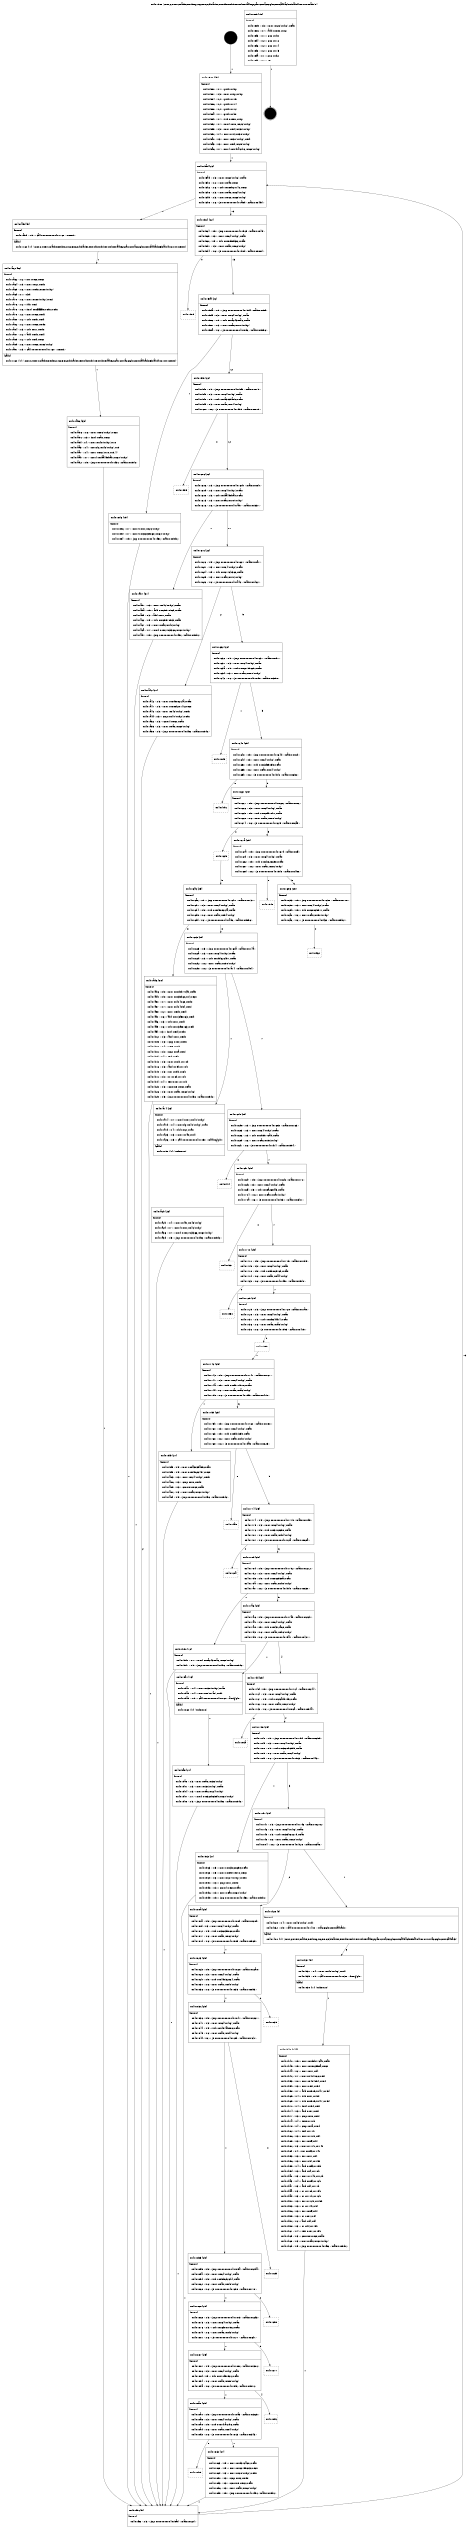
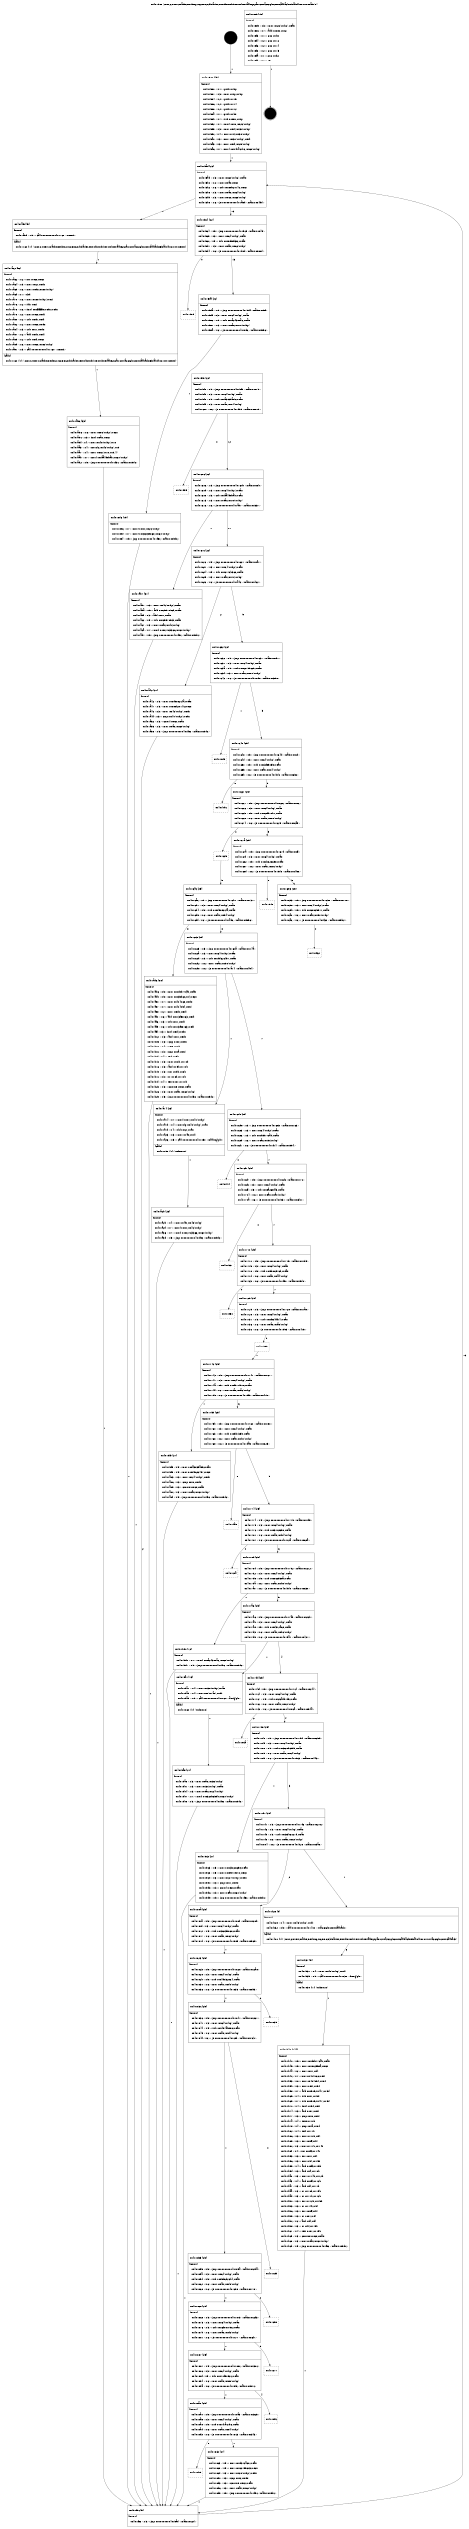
edge "0x4015da [22]" -> "0x4015f0 [22]": removed, label "12"
edge "0x401a14 [23]" -> "0x401a2b [23]": added, label "1"
